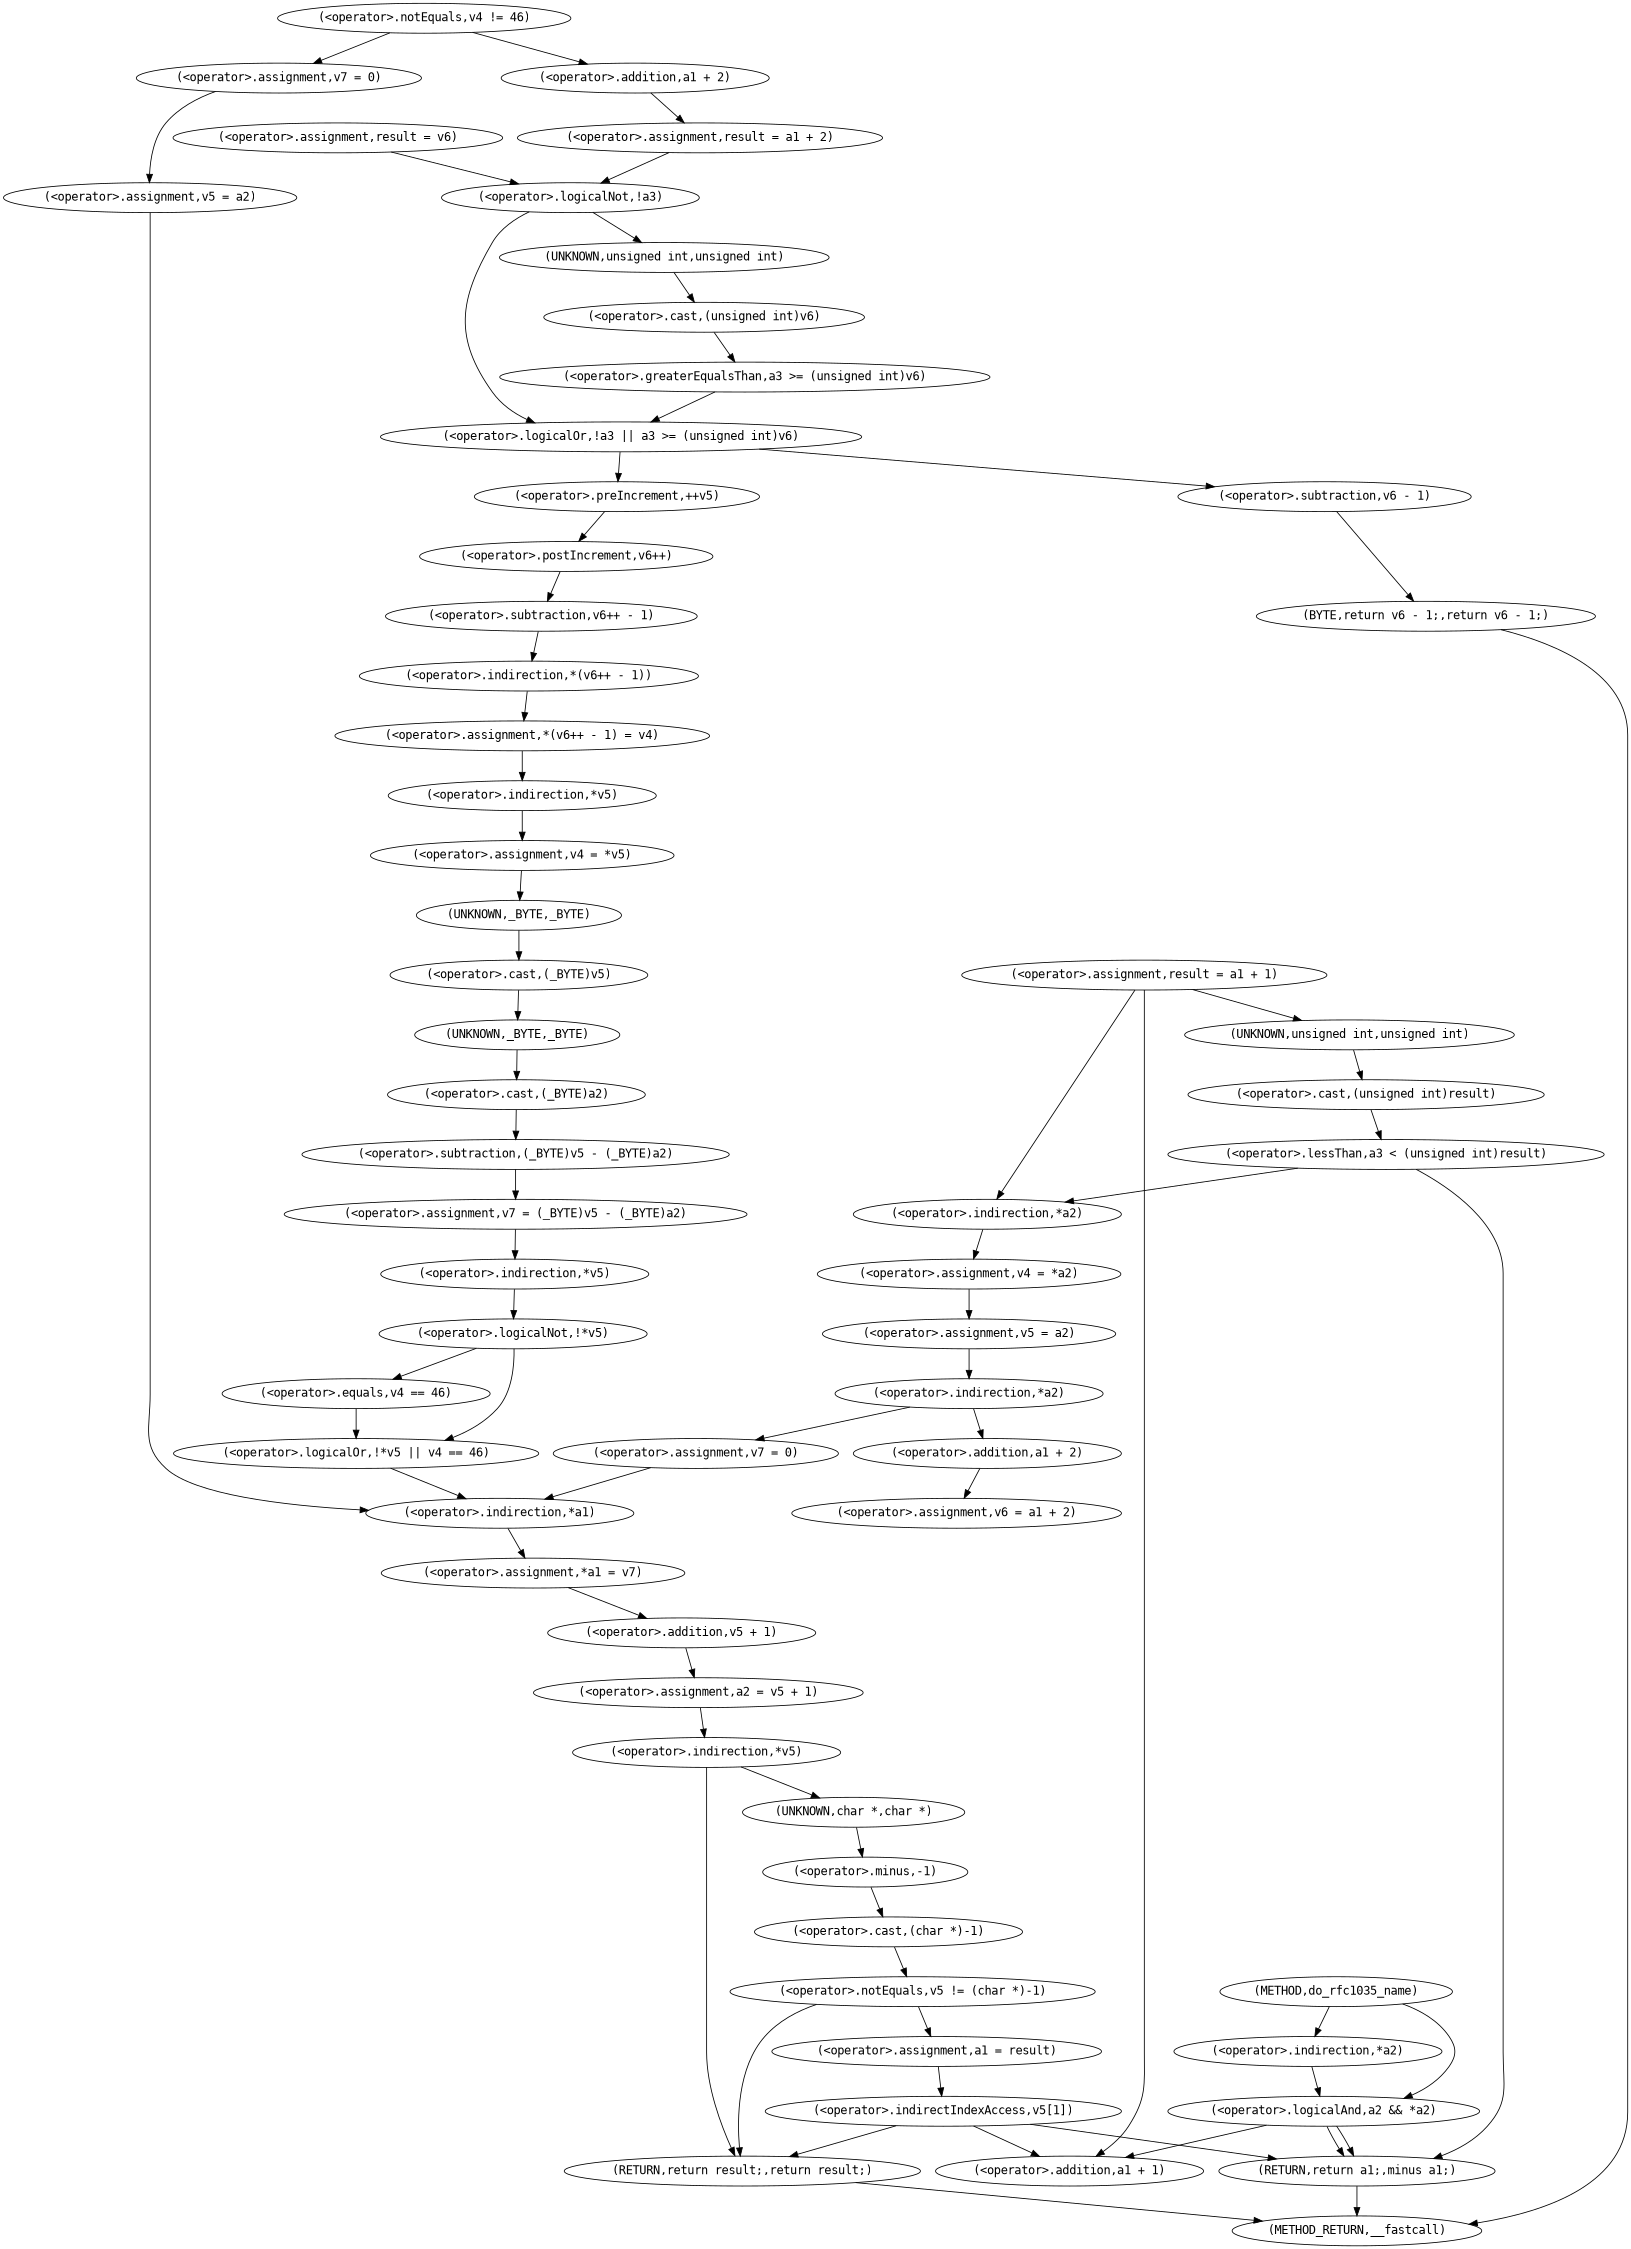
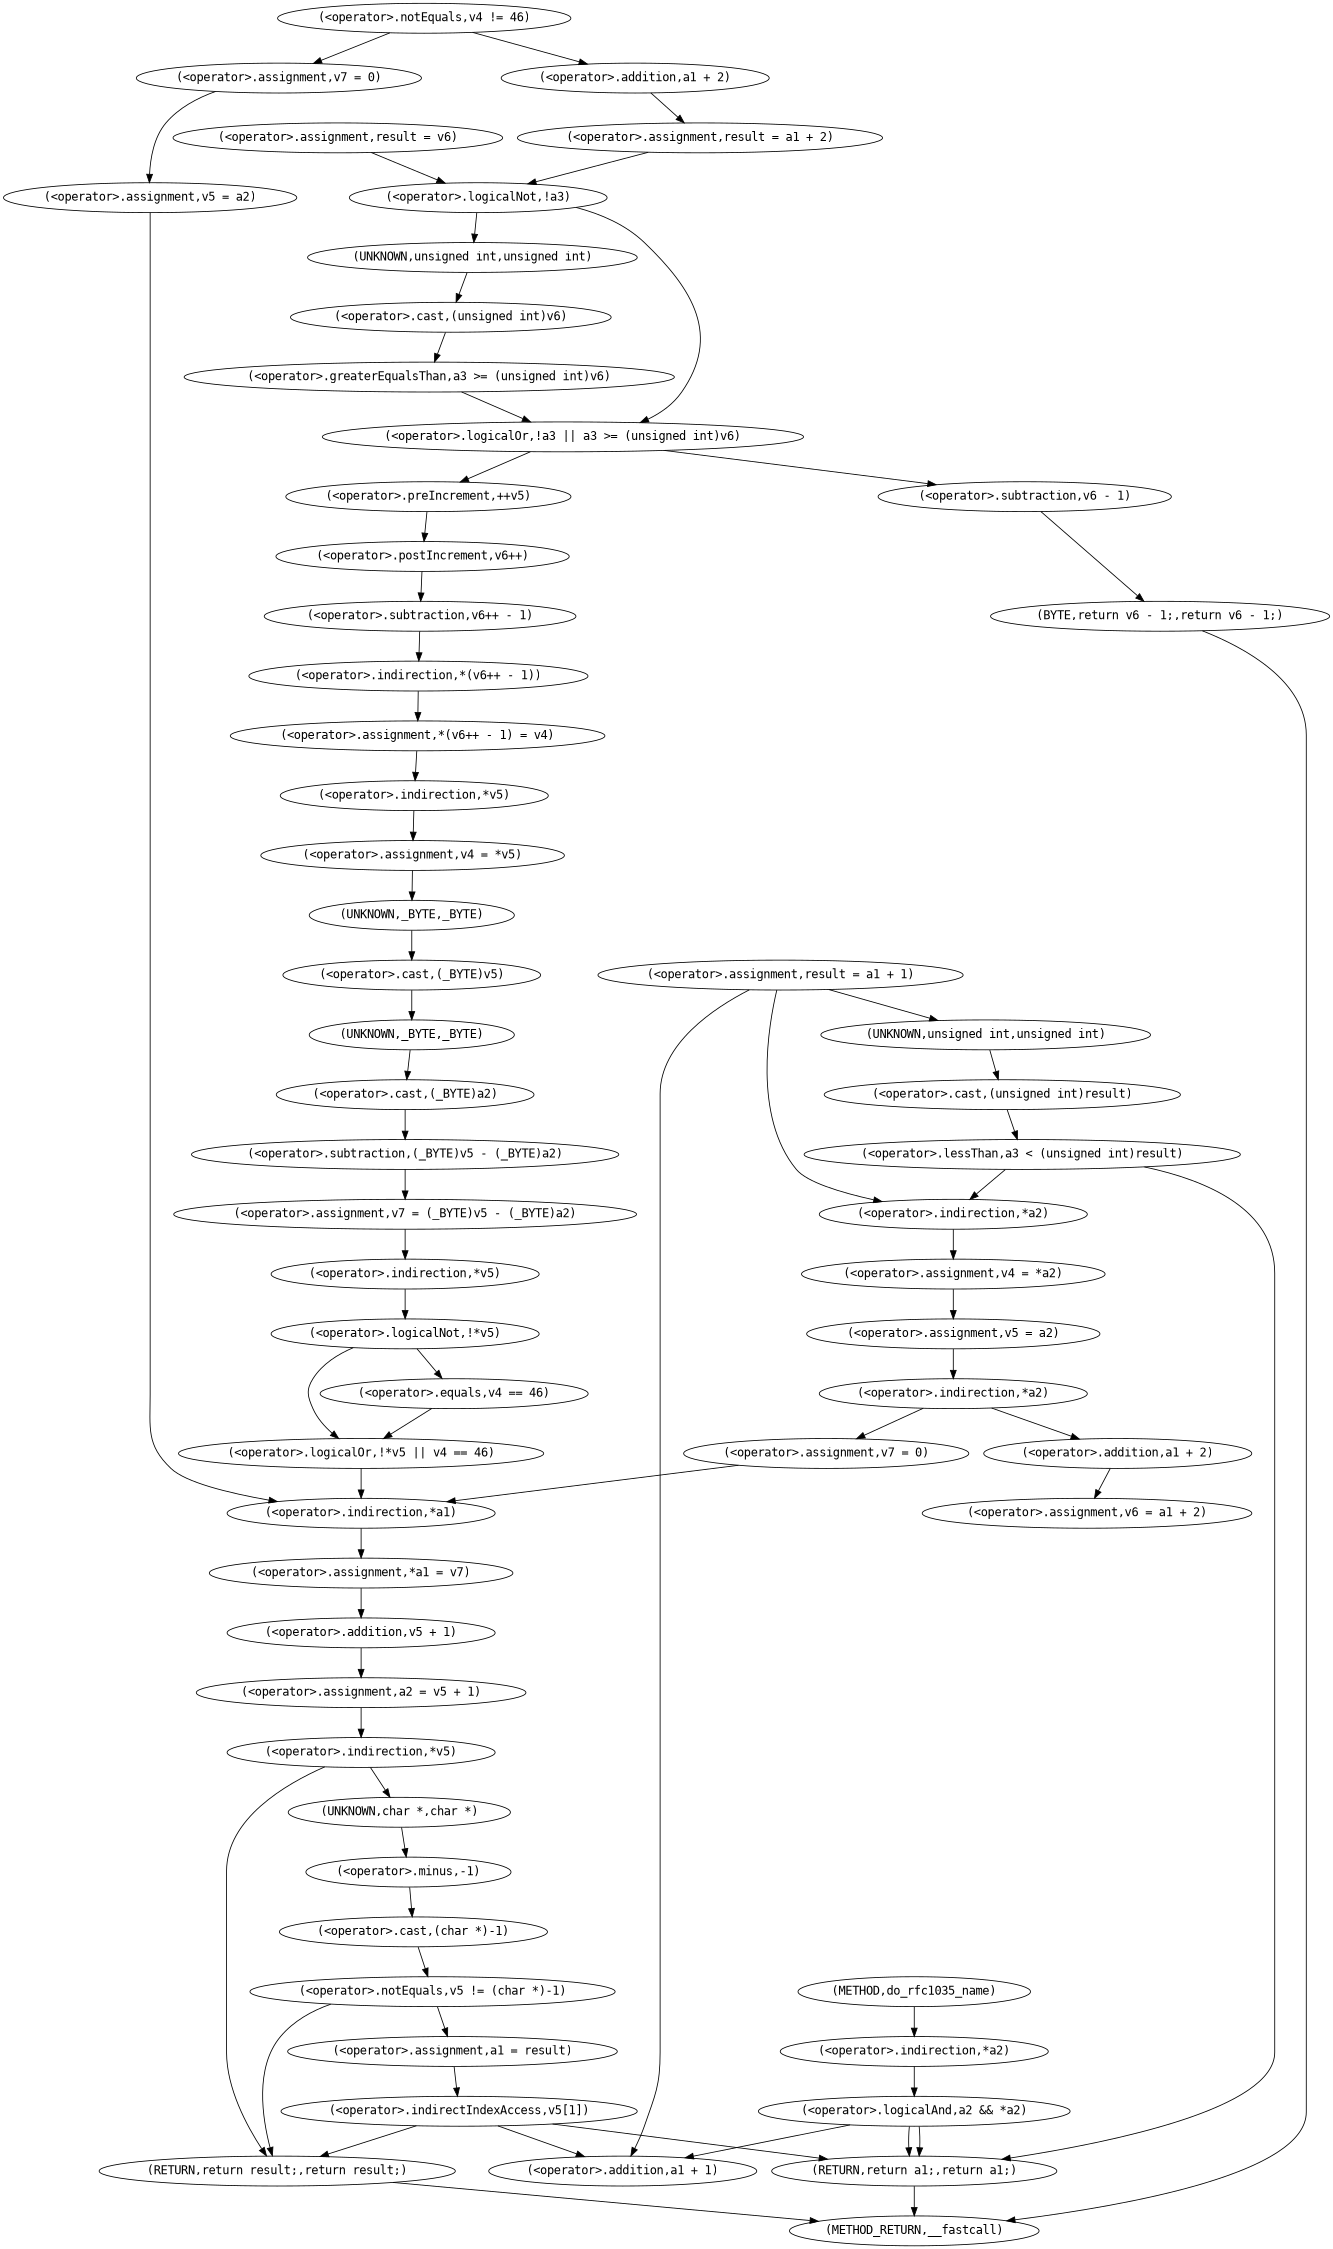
edge "(METHOD,do_rfc1035_name)" -> "(<operator>.logicalAnd,a2 && *a2)": removed
node "(RETURN,return a1;,minus a1;)": label "(RETURN,return a1;,minus a1;)" -> "(RETURN,return a1;,return a1;)"
